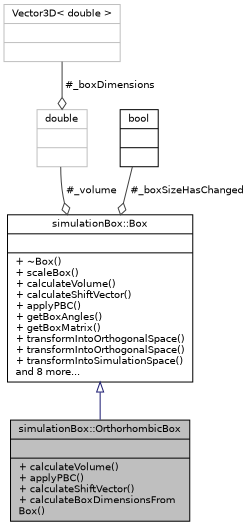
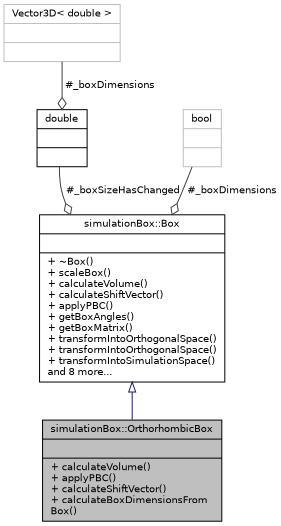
node "double": color grey75 -> black
node "bool": color black -> grey75
edge "double" -> "simulationBox::Box": label " #_volume" -> " #_boxSizeHasChanged"
edge "bool" -> "simulationBox::Box": label " #_boxSizeHasChanged" -> " #_boxDimensions"
